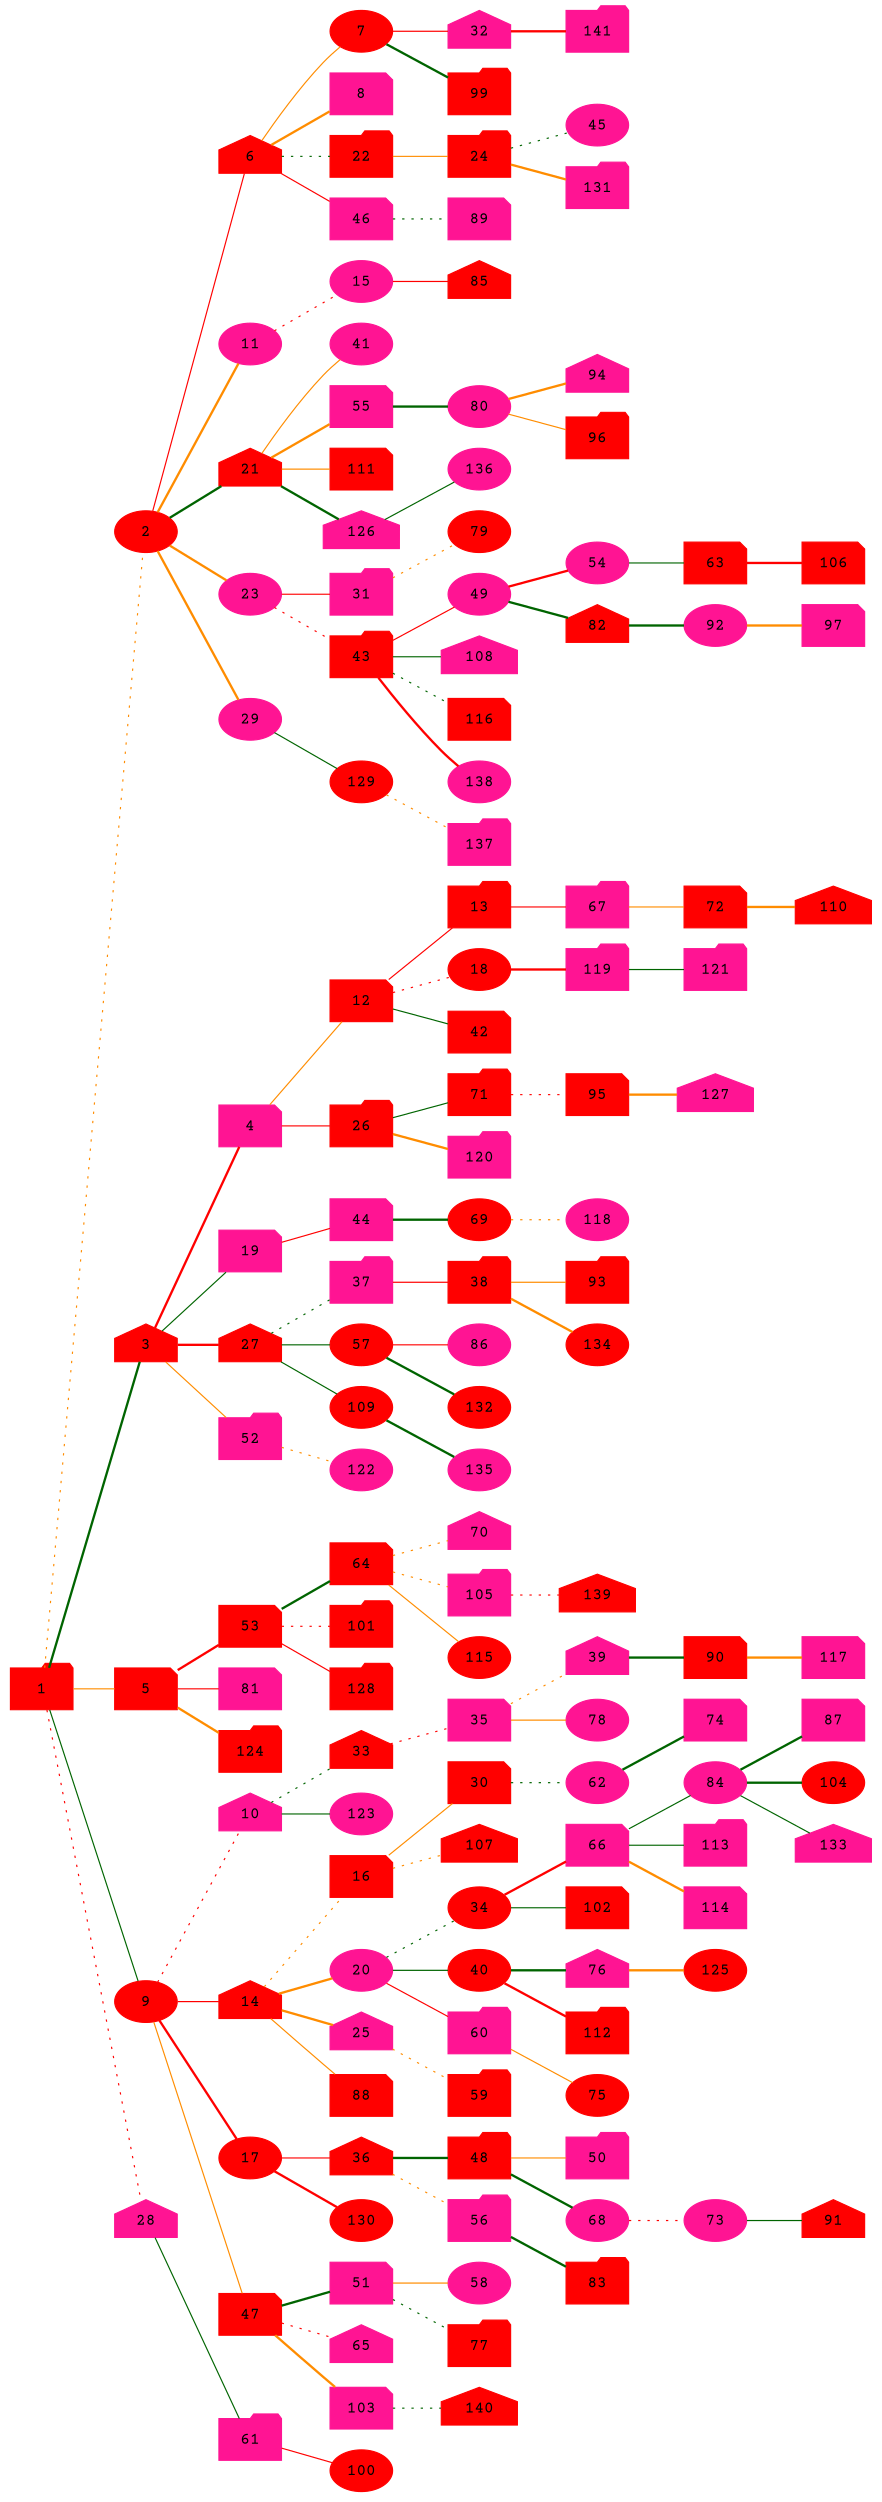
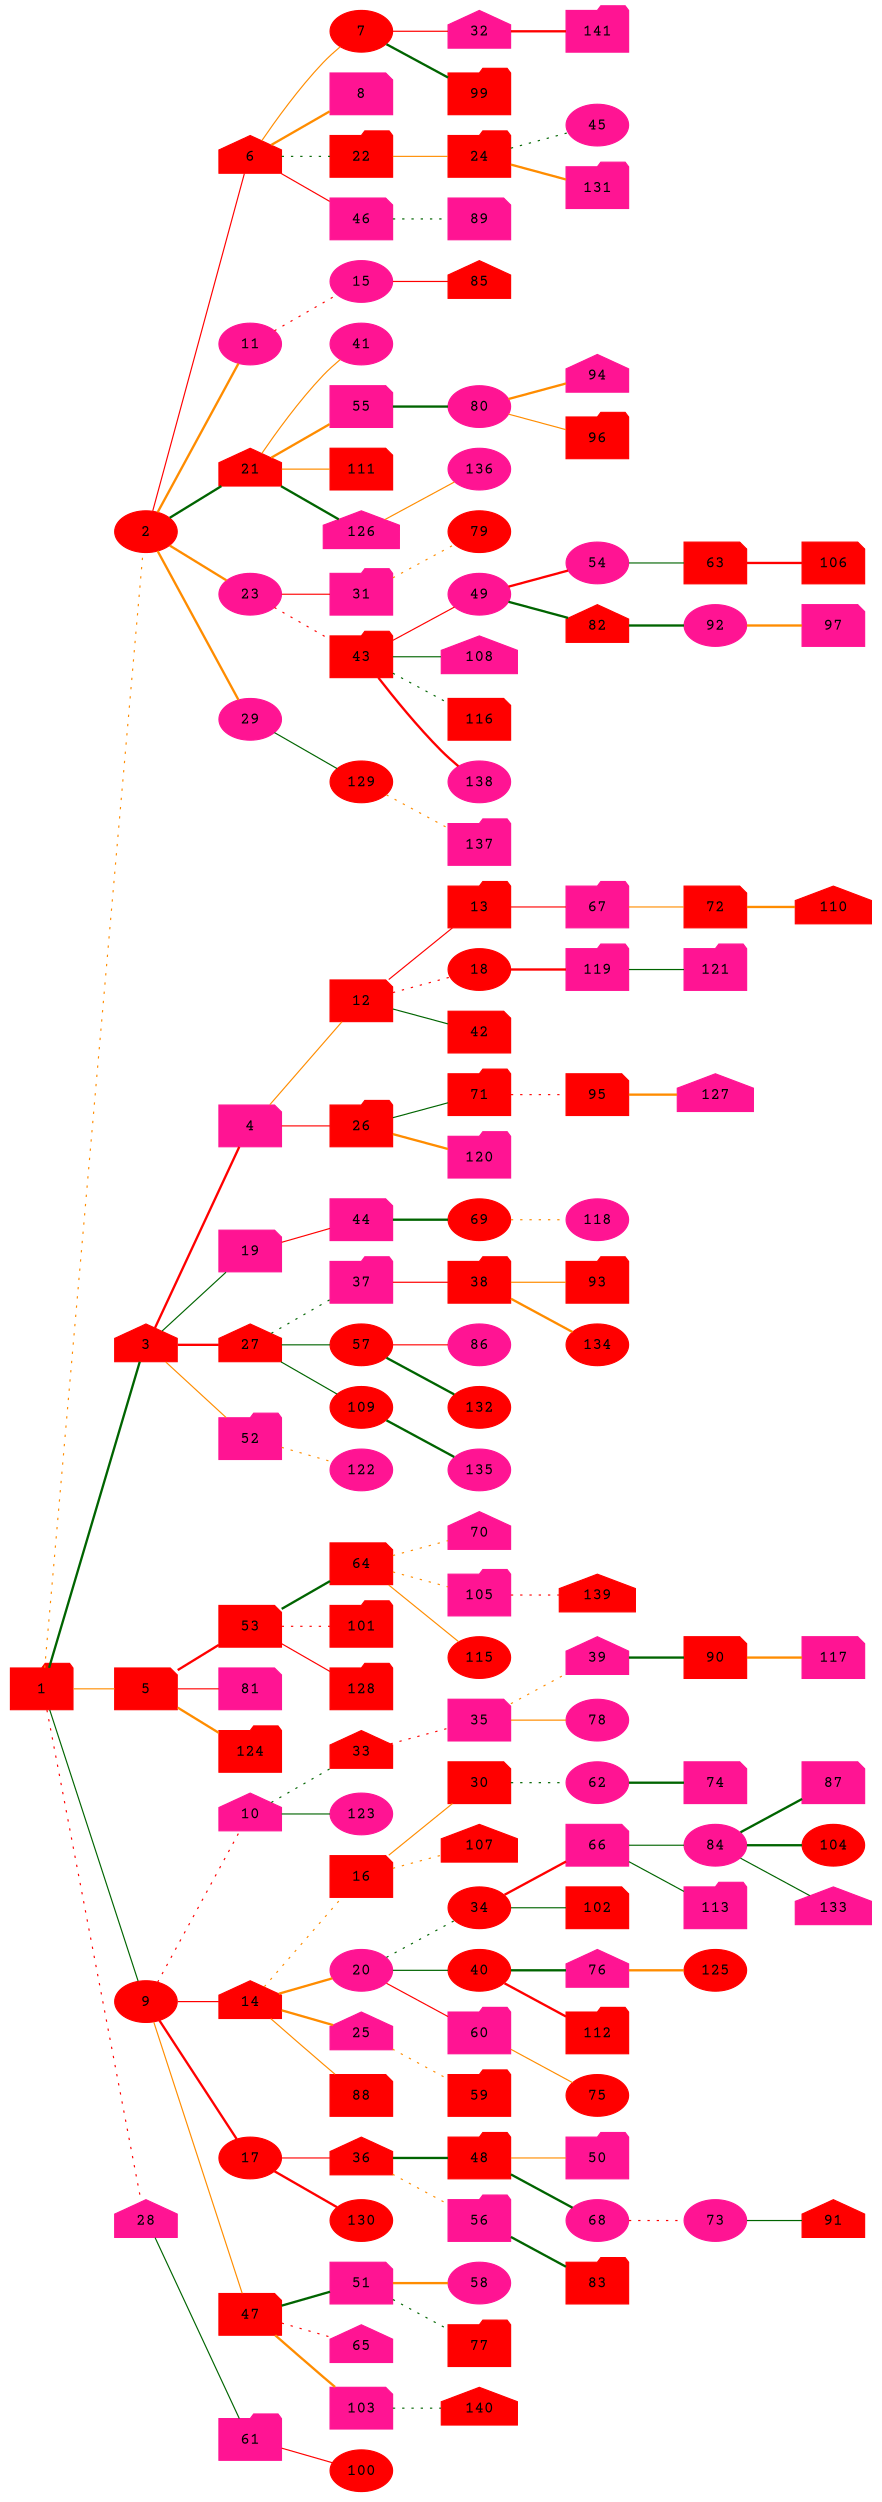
edge "136" -- "126": color darkgreen -> darkorange
node "114": removed
edge "51" -- "58": style solid -> bold
